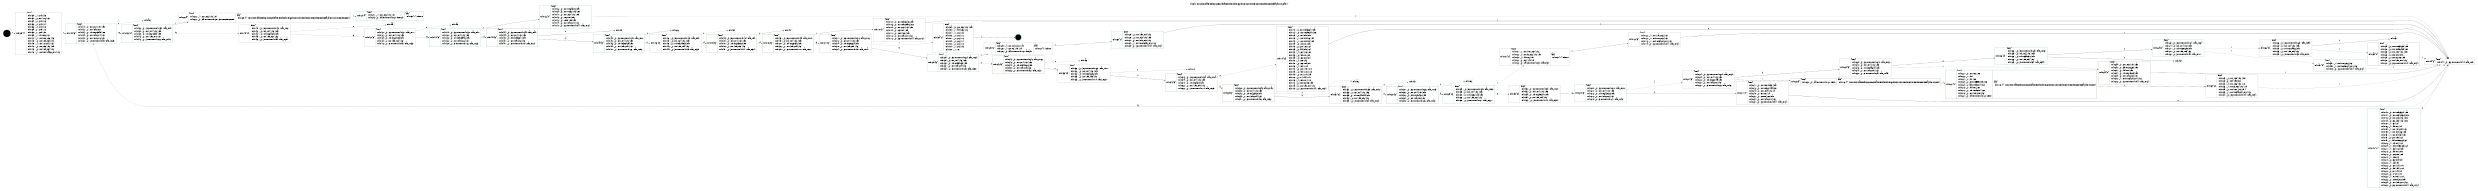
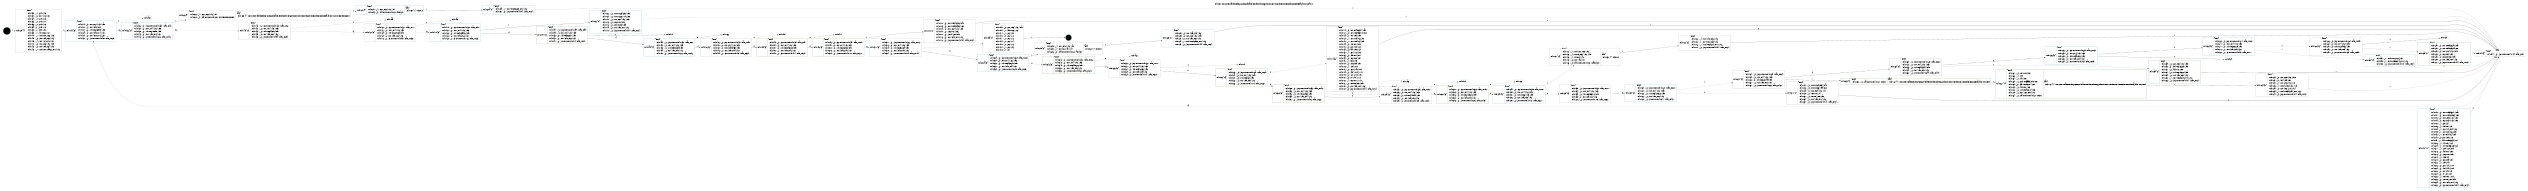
node "0x4018da [12]": added
